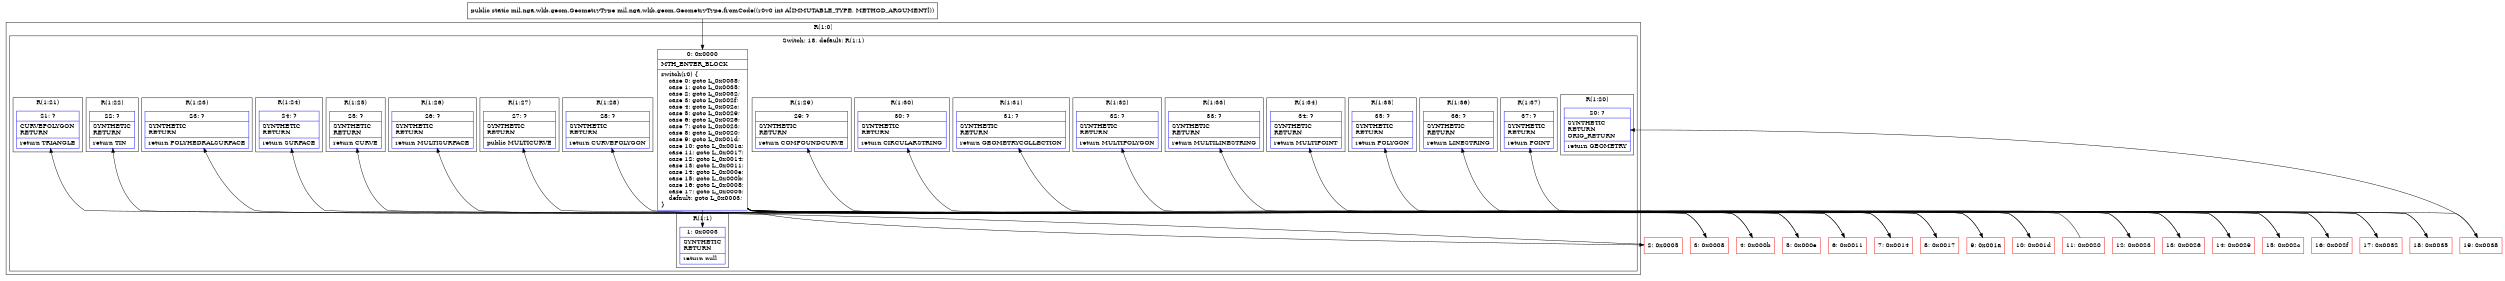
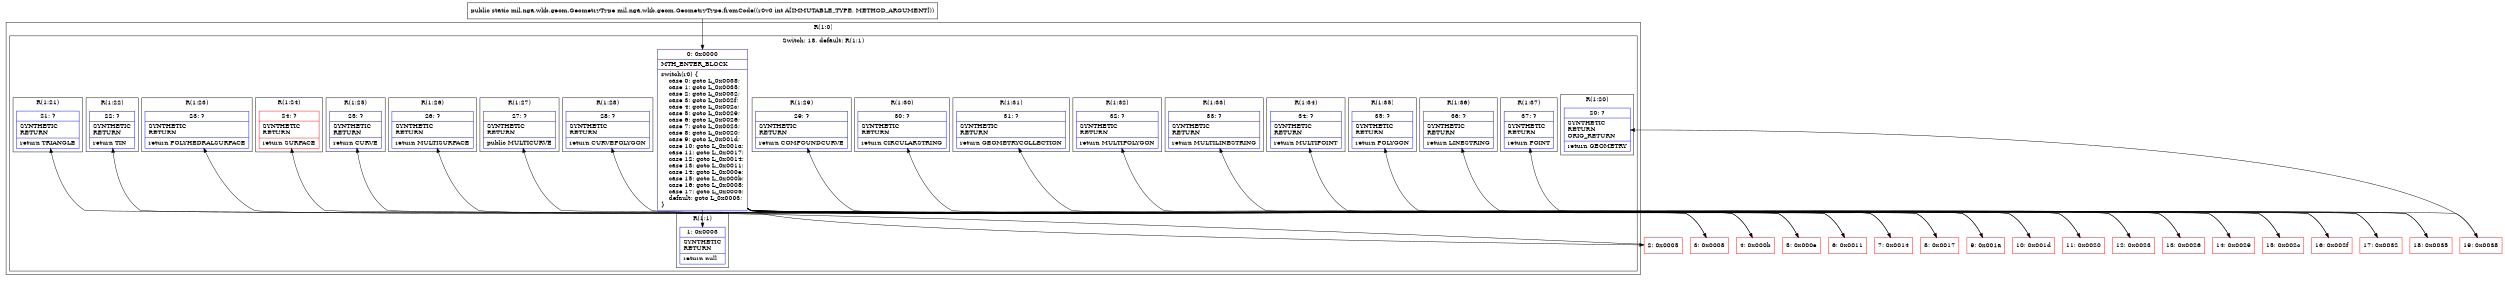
node "21: ?": text "CURVEPOLYGON" -> "SYNTHETIC"
node "24: ?": color blue -> red
edge "0: 0x0000" -> "11: 0x0020": added
